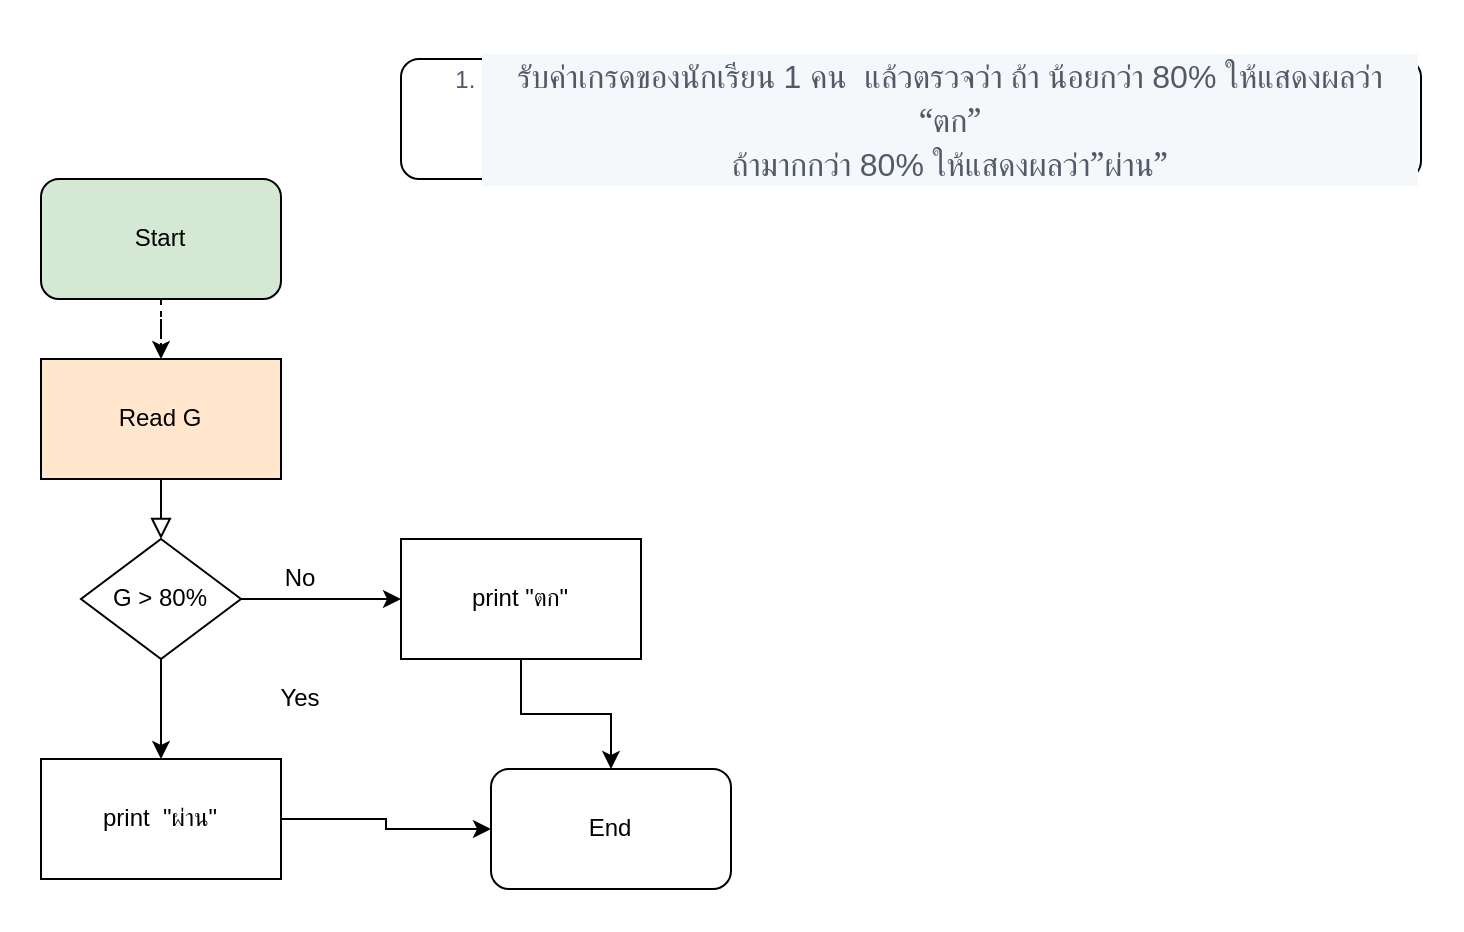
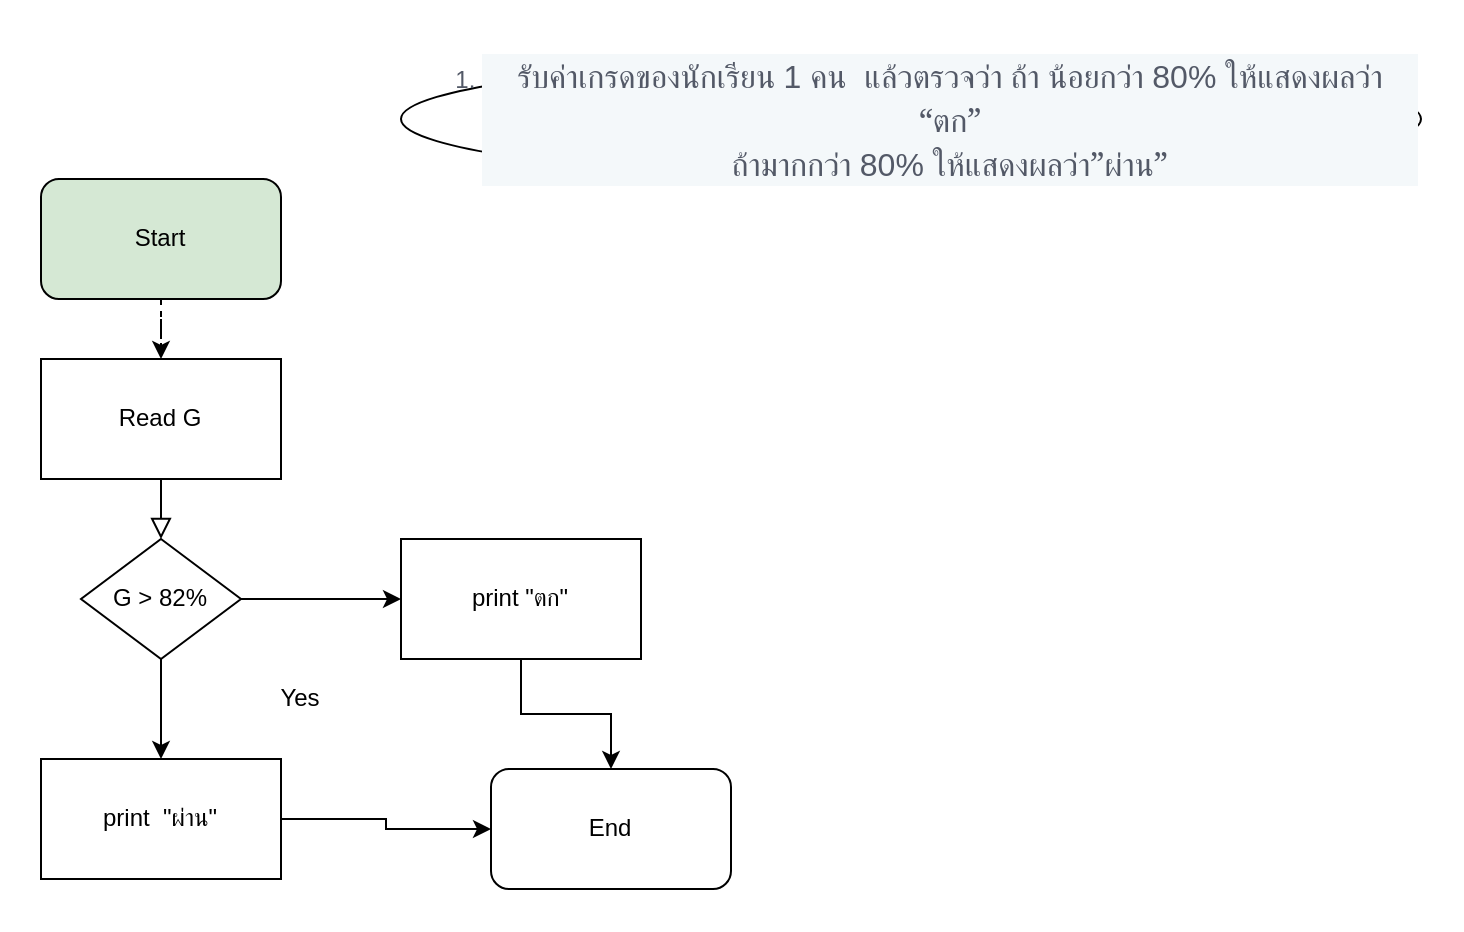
node "รับค่าเกรดของนักเรียน 1 คน แล้วตรวจว่า ถ้า น้อยกว่า 80% ให้แสดงผลว่า “ตก” ถ้ามากกว่า 80% ให้แสดงผลว่า”ผ่าน”": shape rounded rectangle -> ellipse
node "Read G": fillcolor #ffe6cc -> #ffffff
node "No": removed
node "G > 80%": label "G > 80%" -> "G > 82%"
